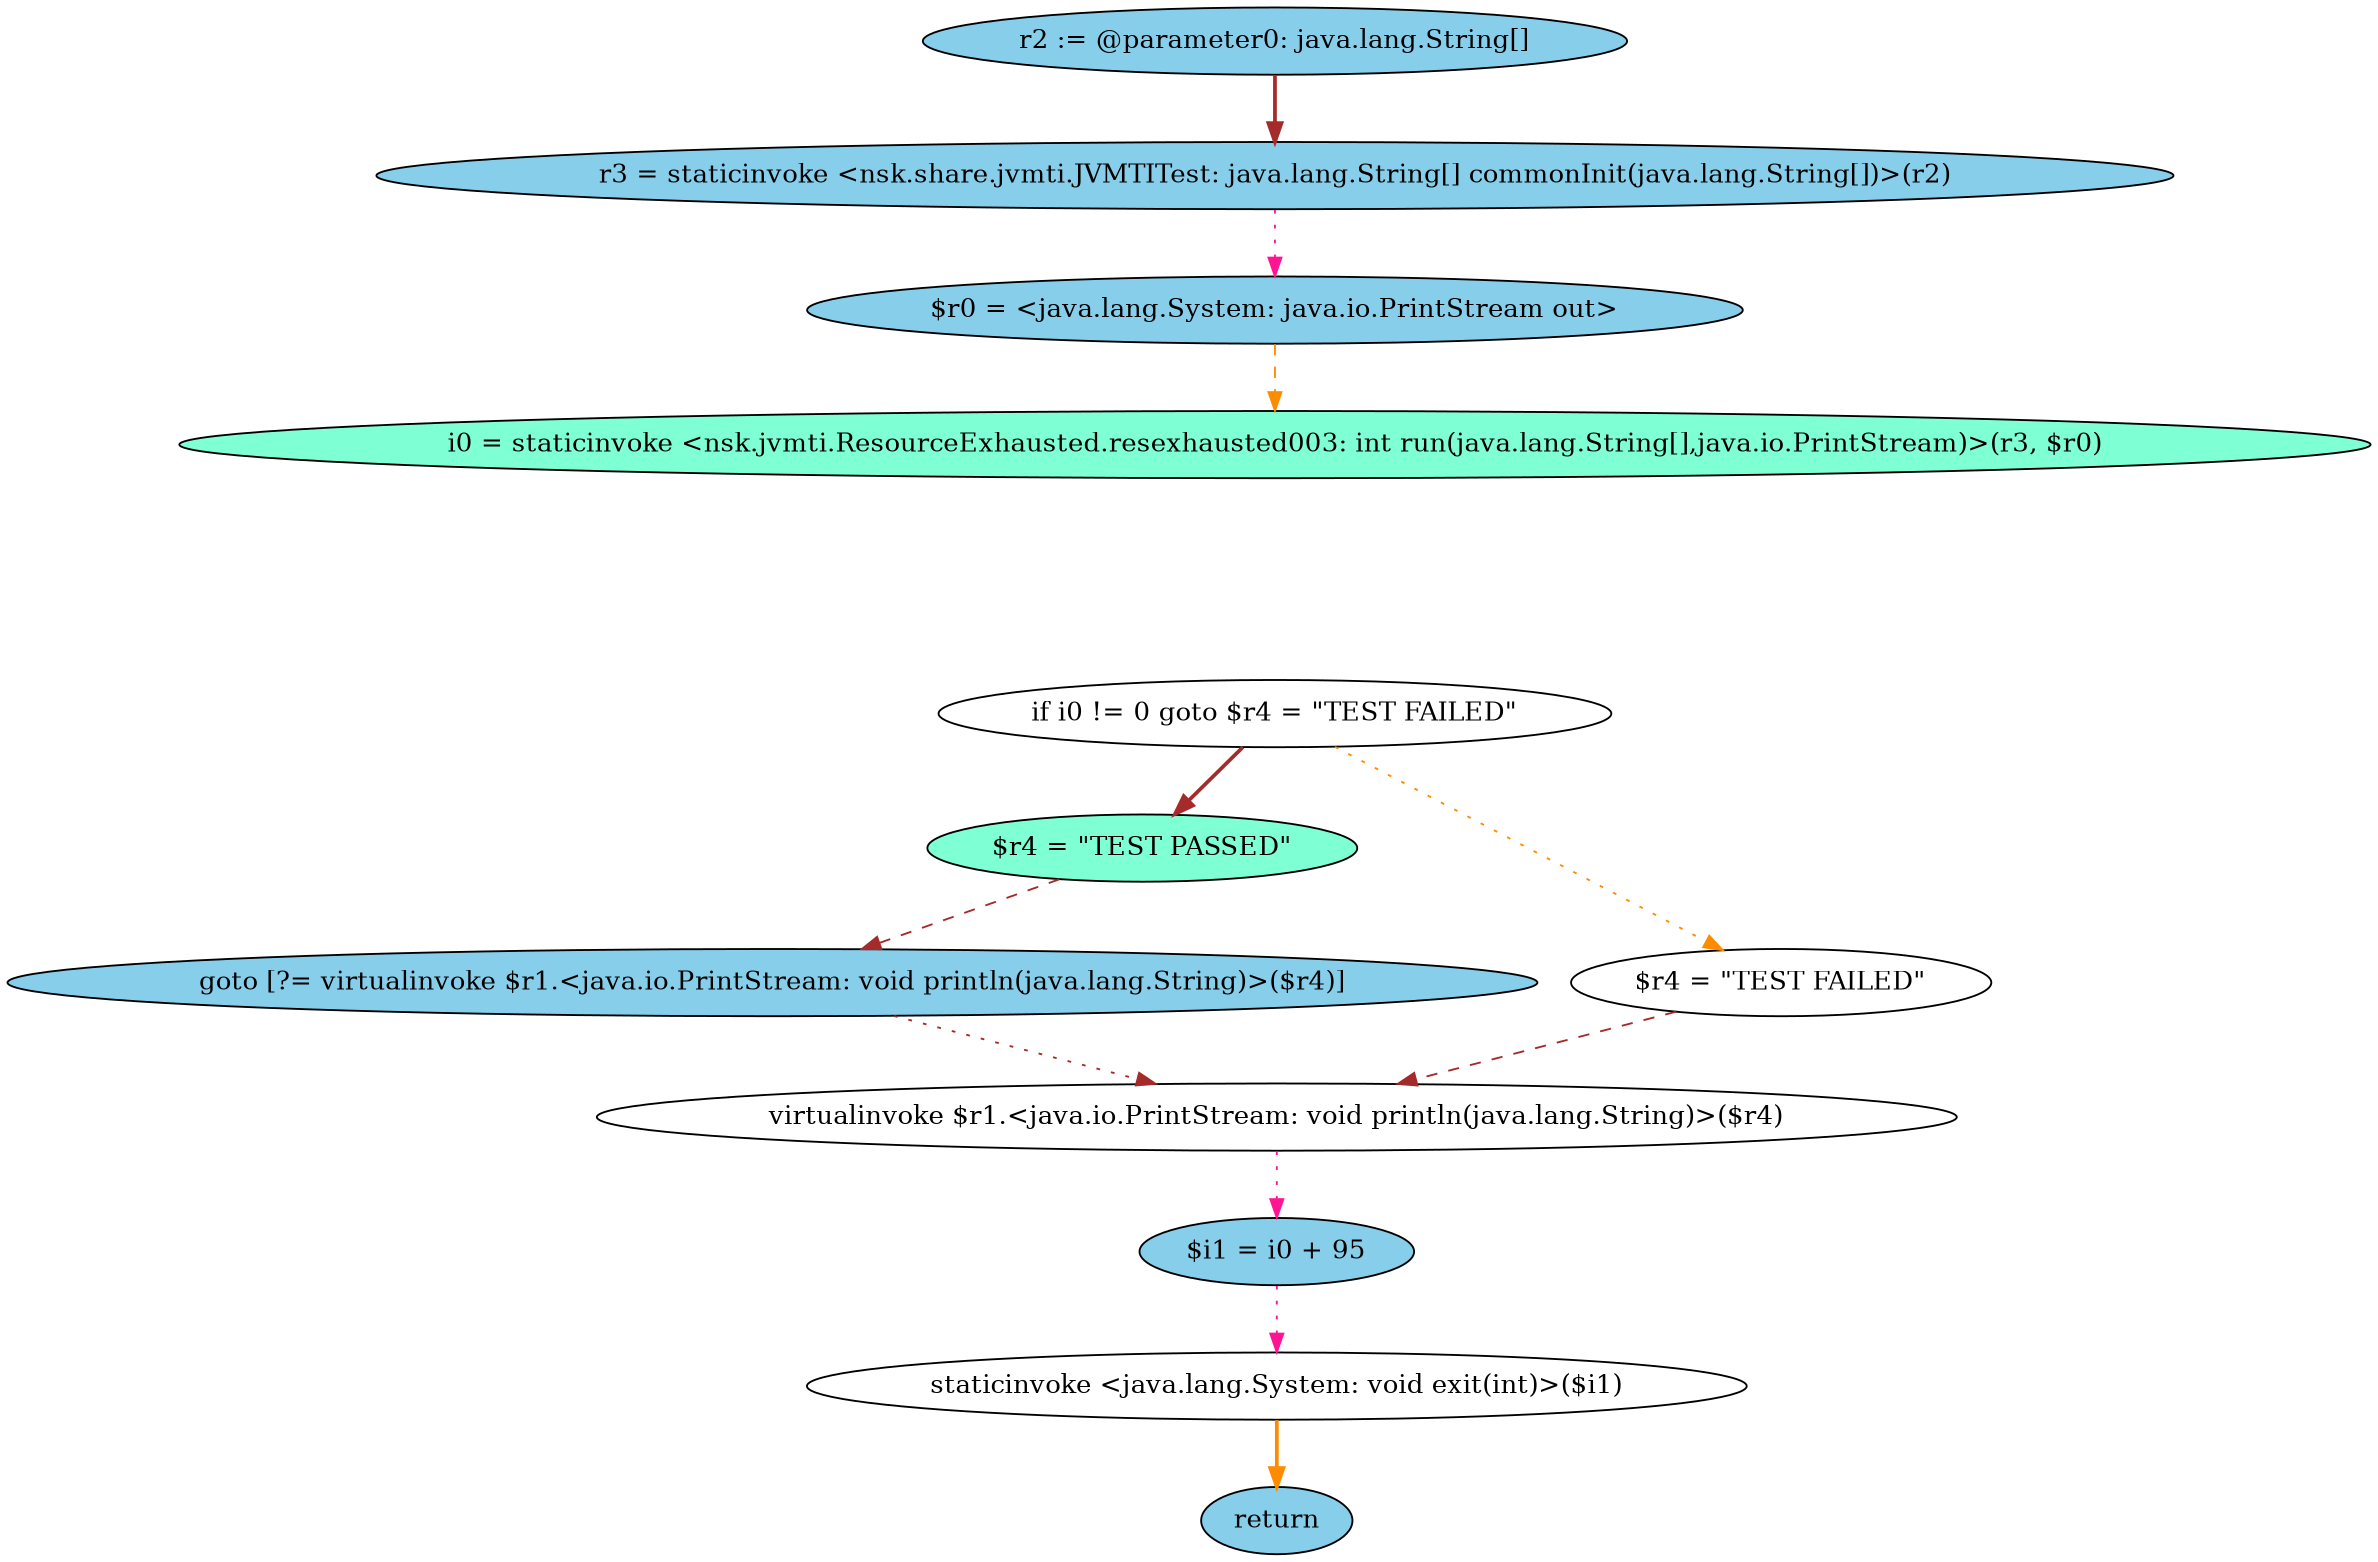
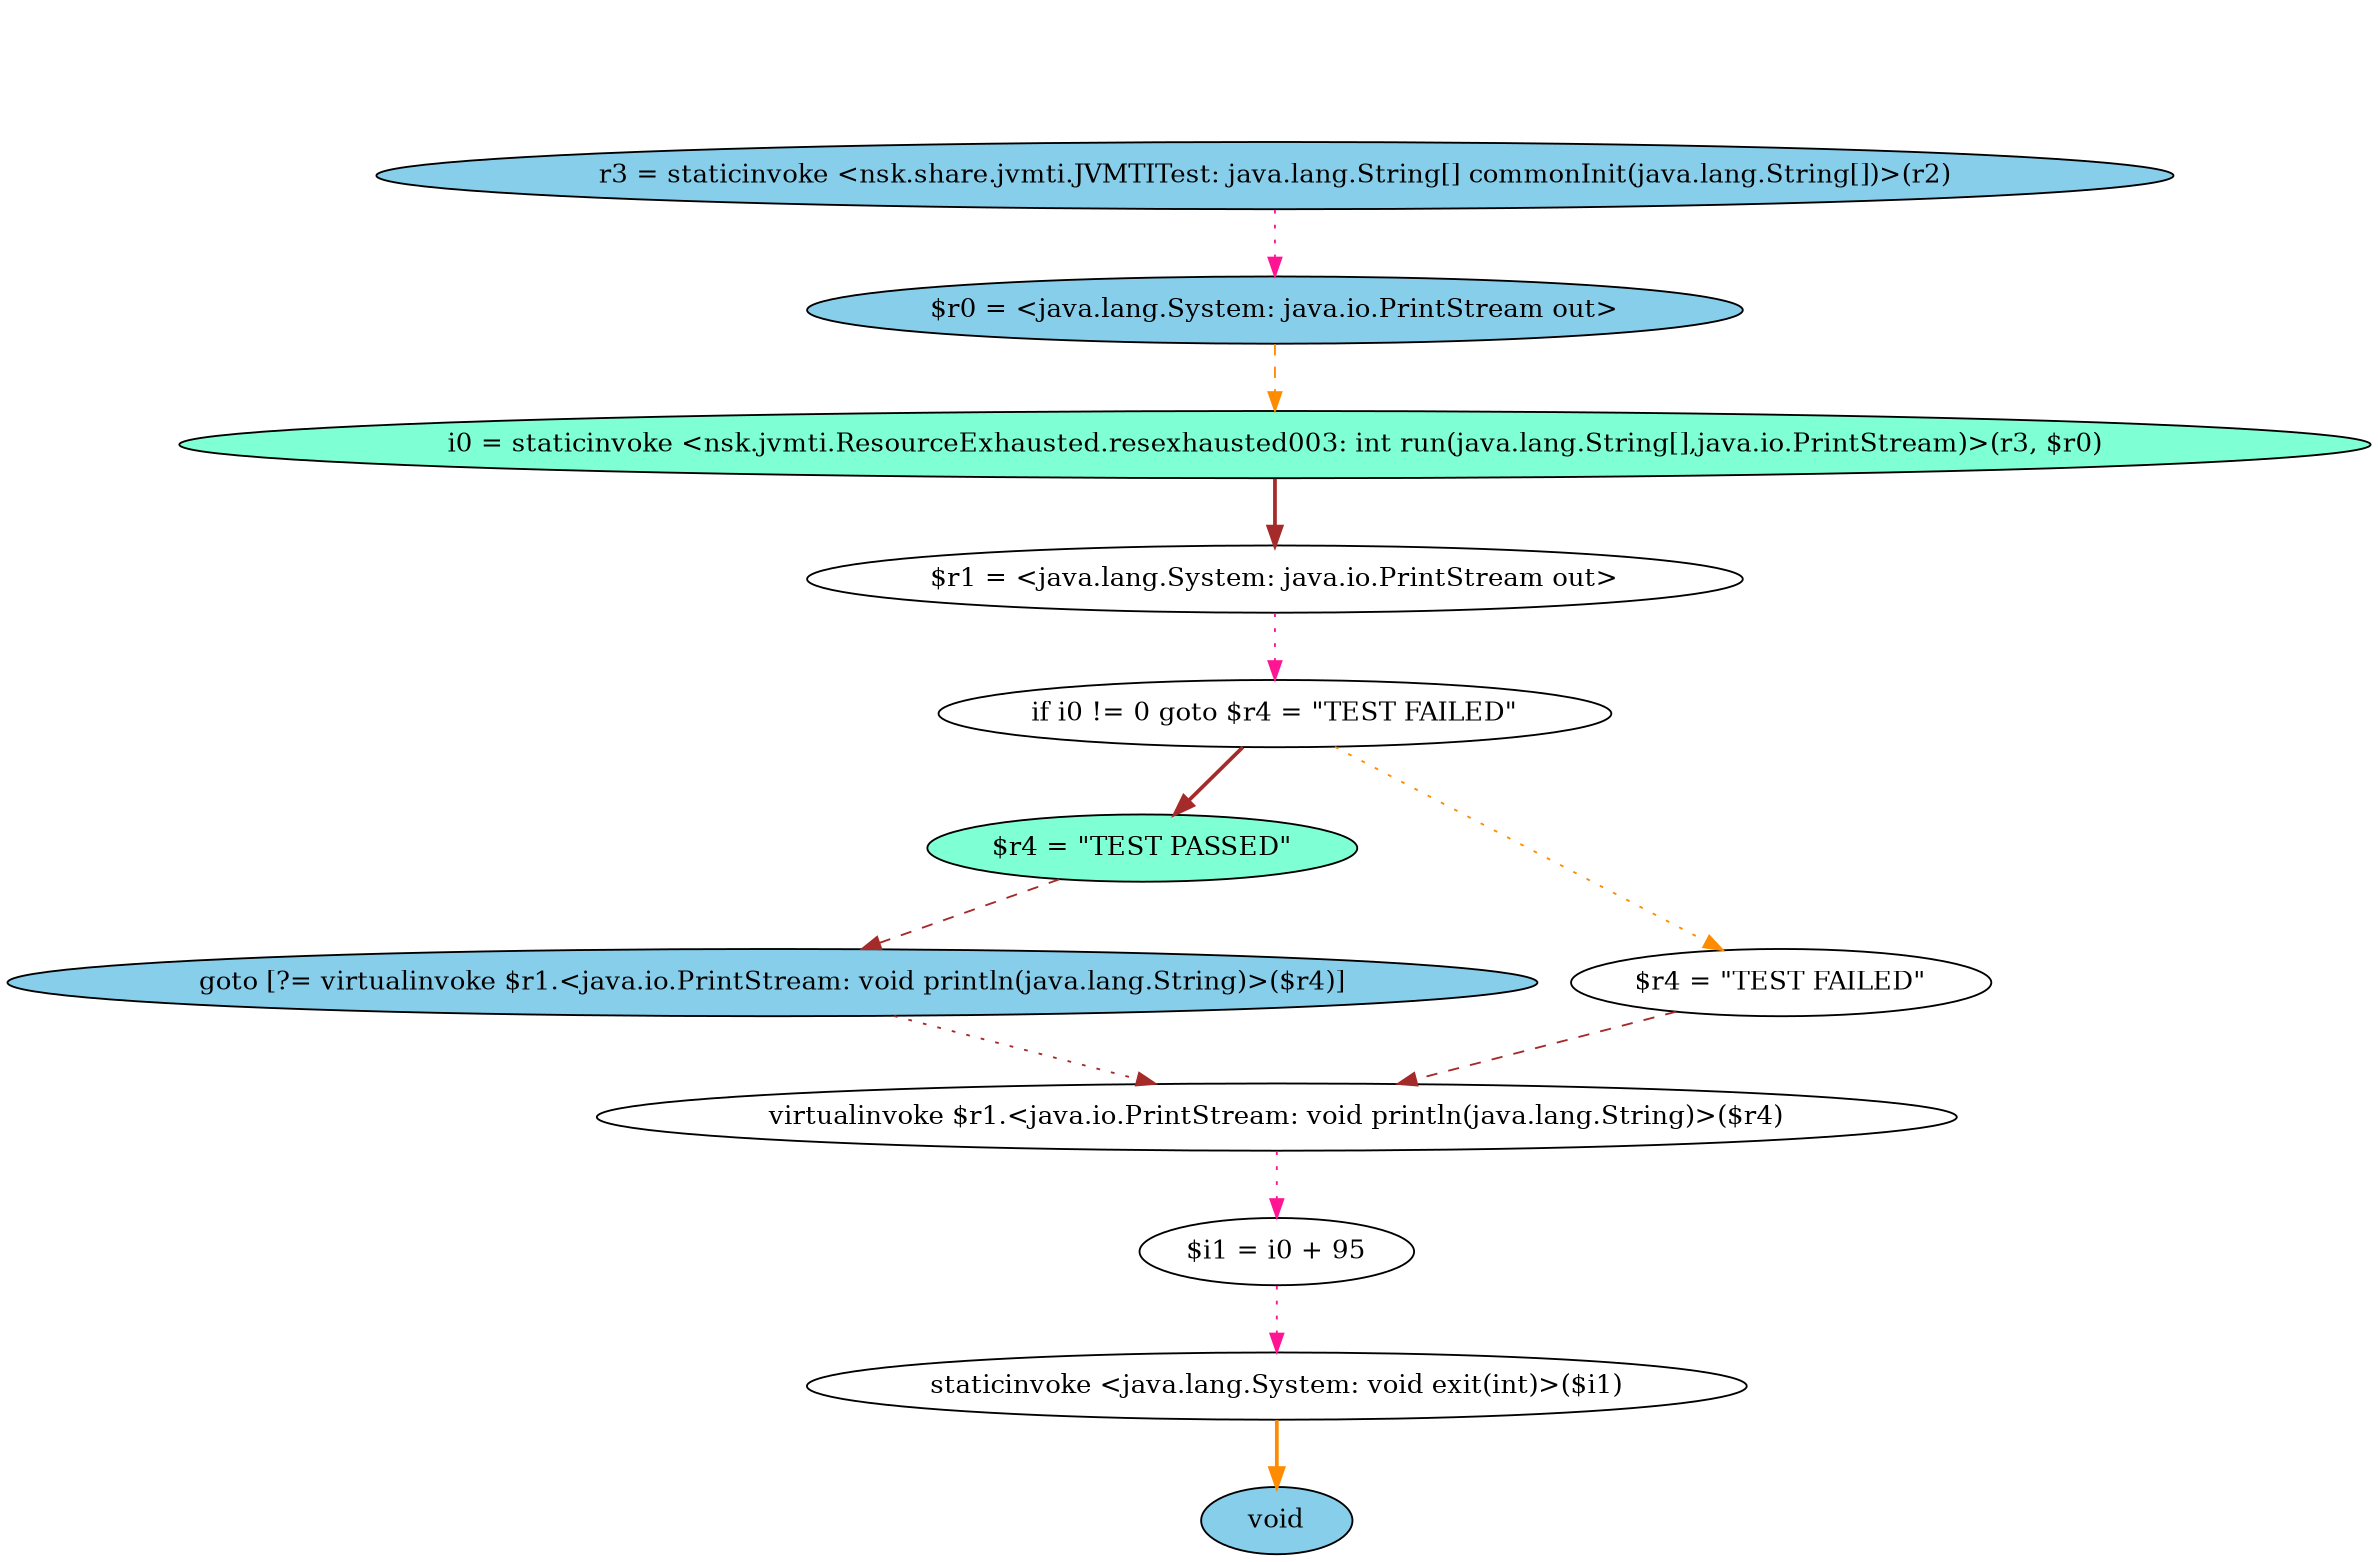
node "r2 := @parameter0: java.lang.String[]": removed
node "$r1 = <java.lang.System: java.io.PrintStream out>": added
node "$i1 = i0 + 95": fillcolor skyblue -> white
node "return": label "return" -> "void"
